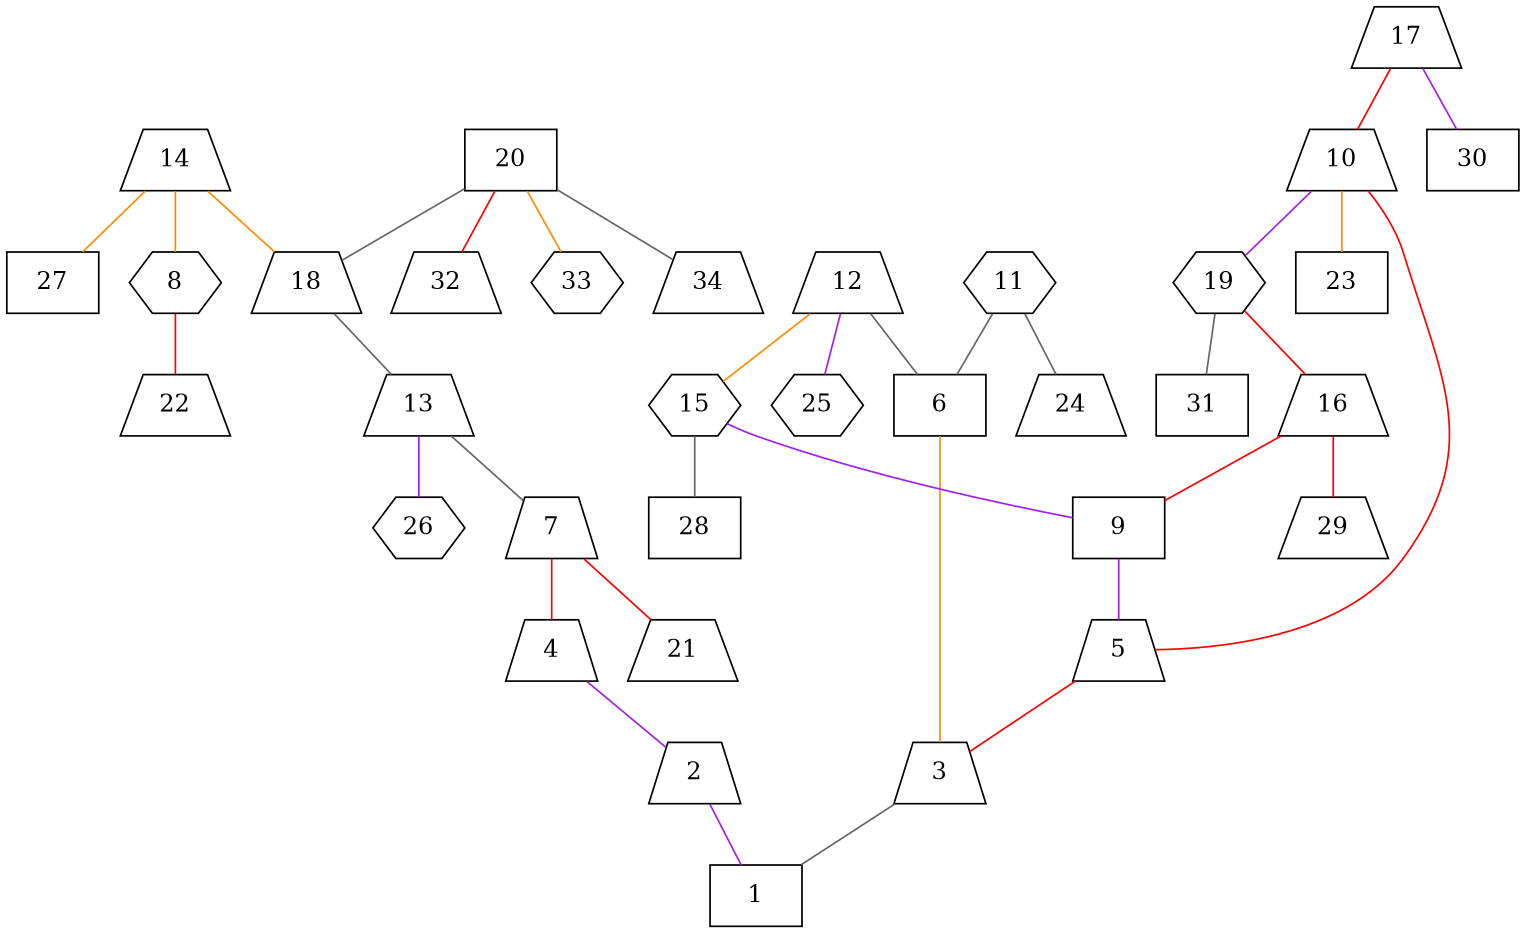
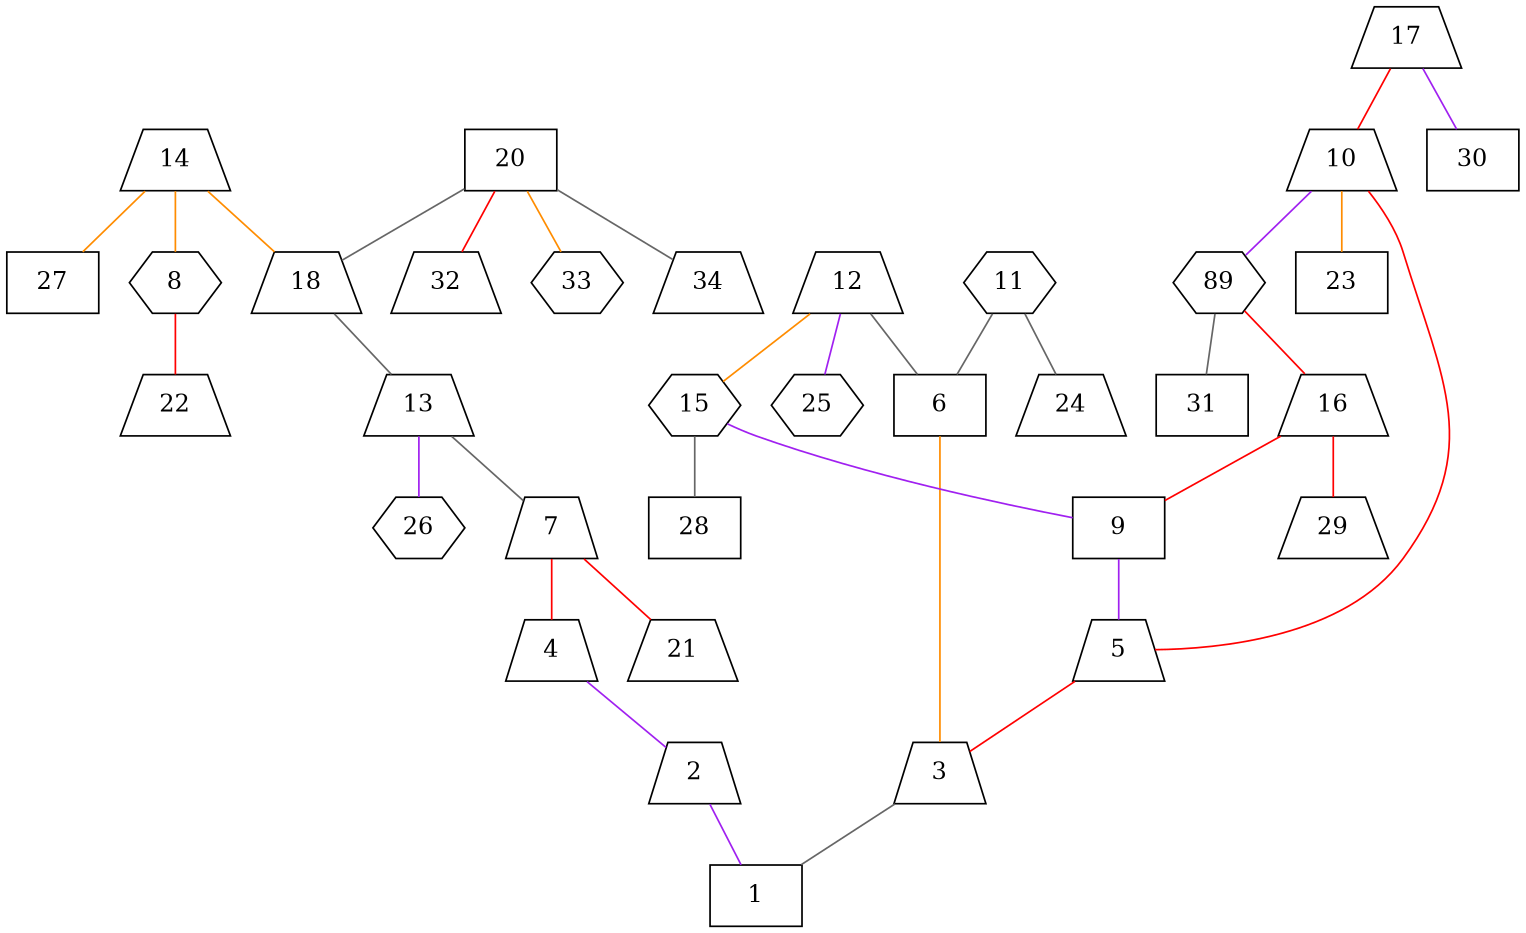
node "19": label "19" -> "89"
